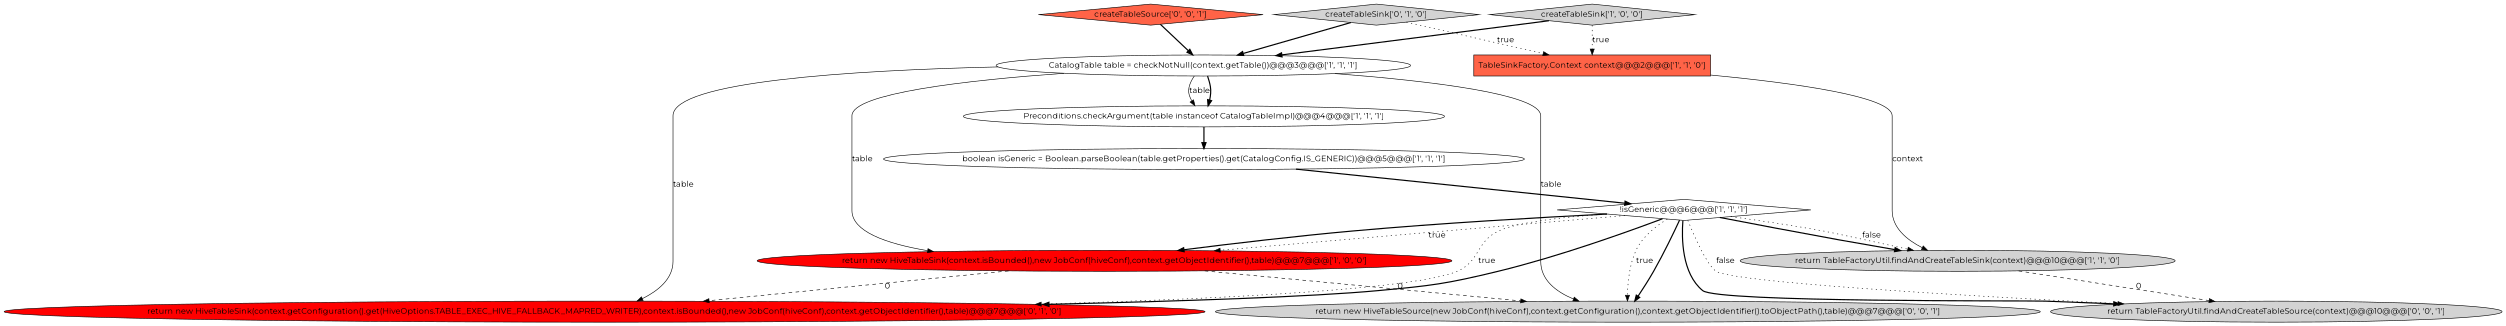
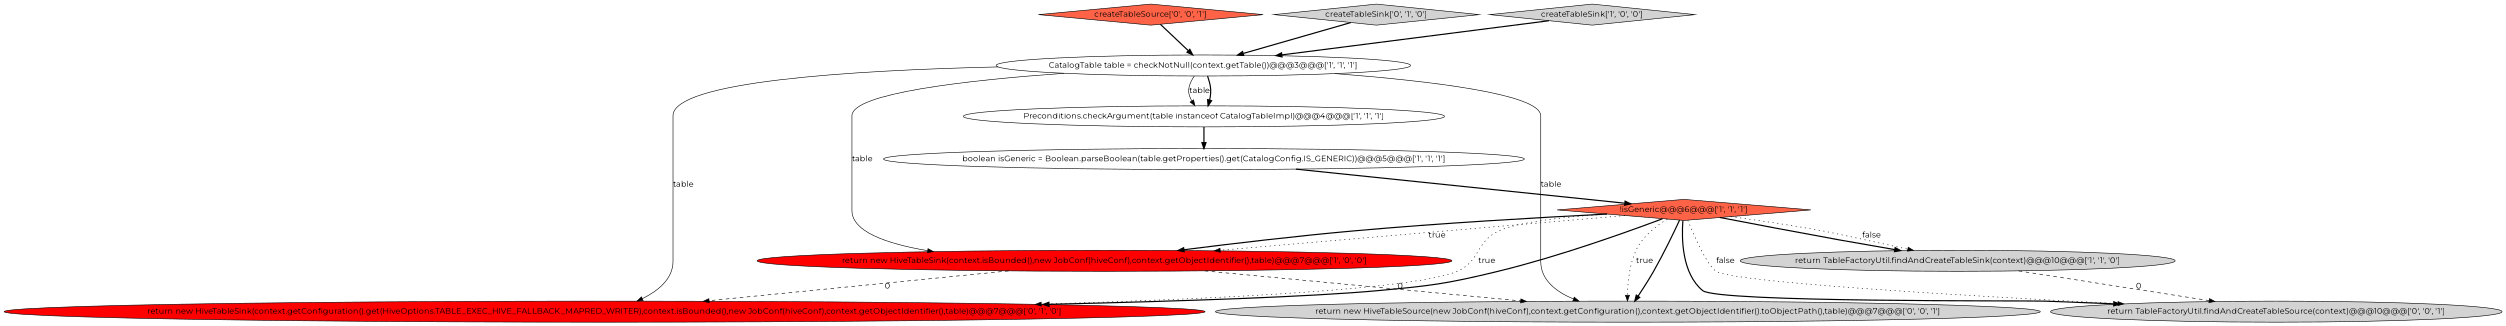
node "TableSinkFactory.Context context@@@2@@@['1', '1', '0']": removed
node "!isGeneric@@@6@@@['1', '1', '1']": fillcolor white -> tomato
